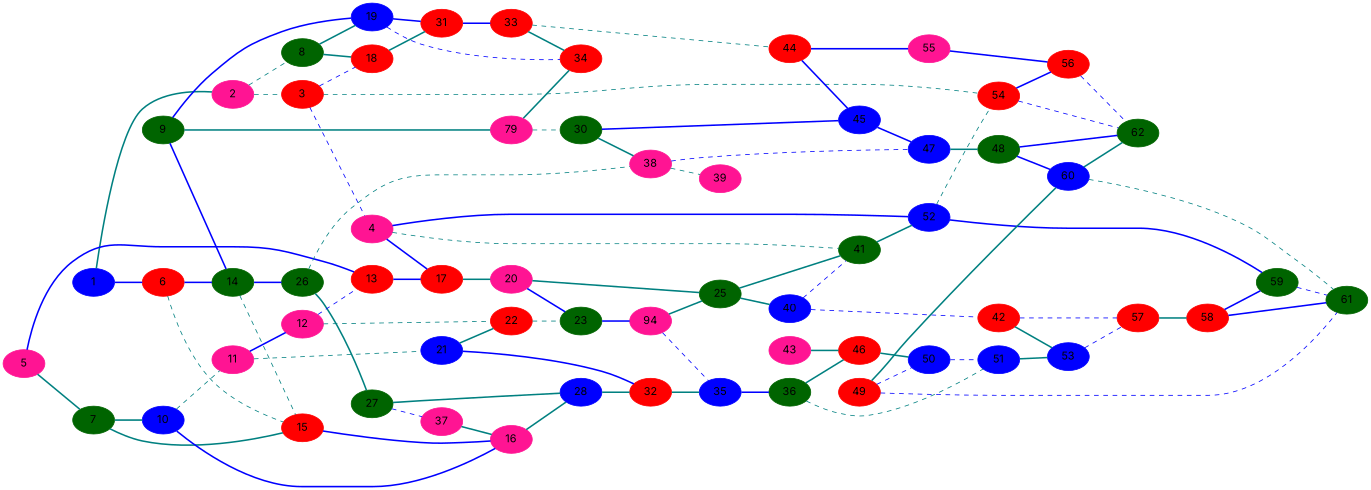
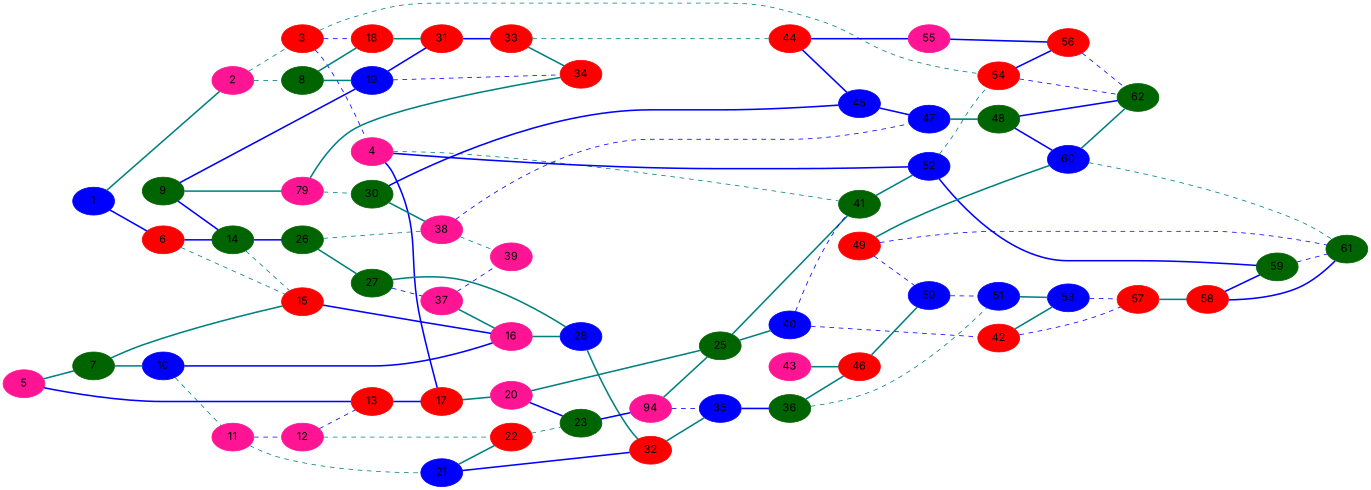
edge "39" -- "37": added
edge "12" -- "11": style bold -> dashed
